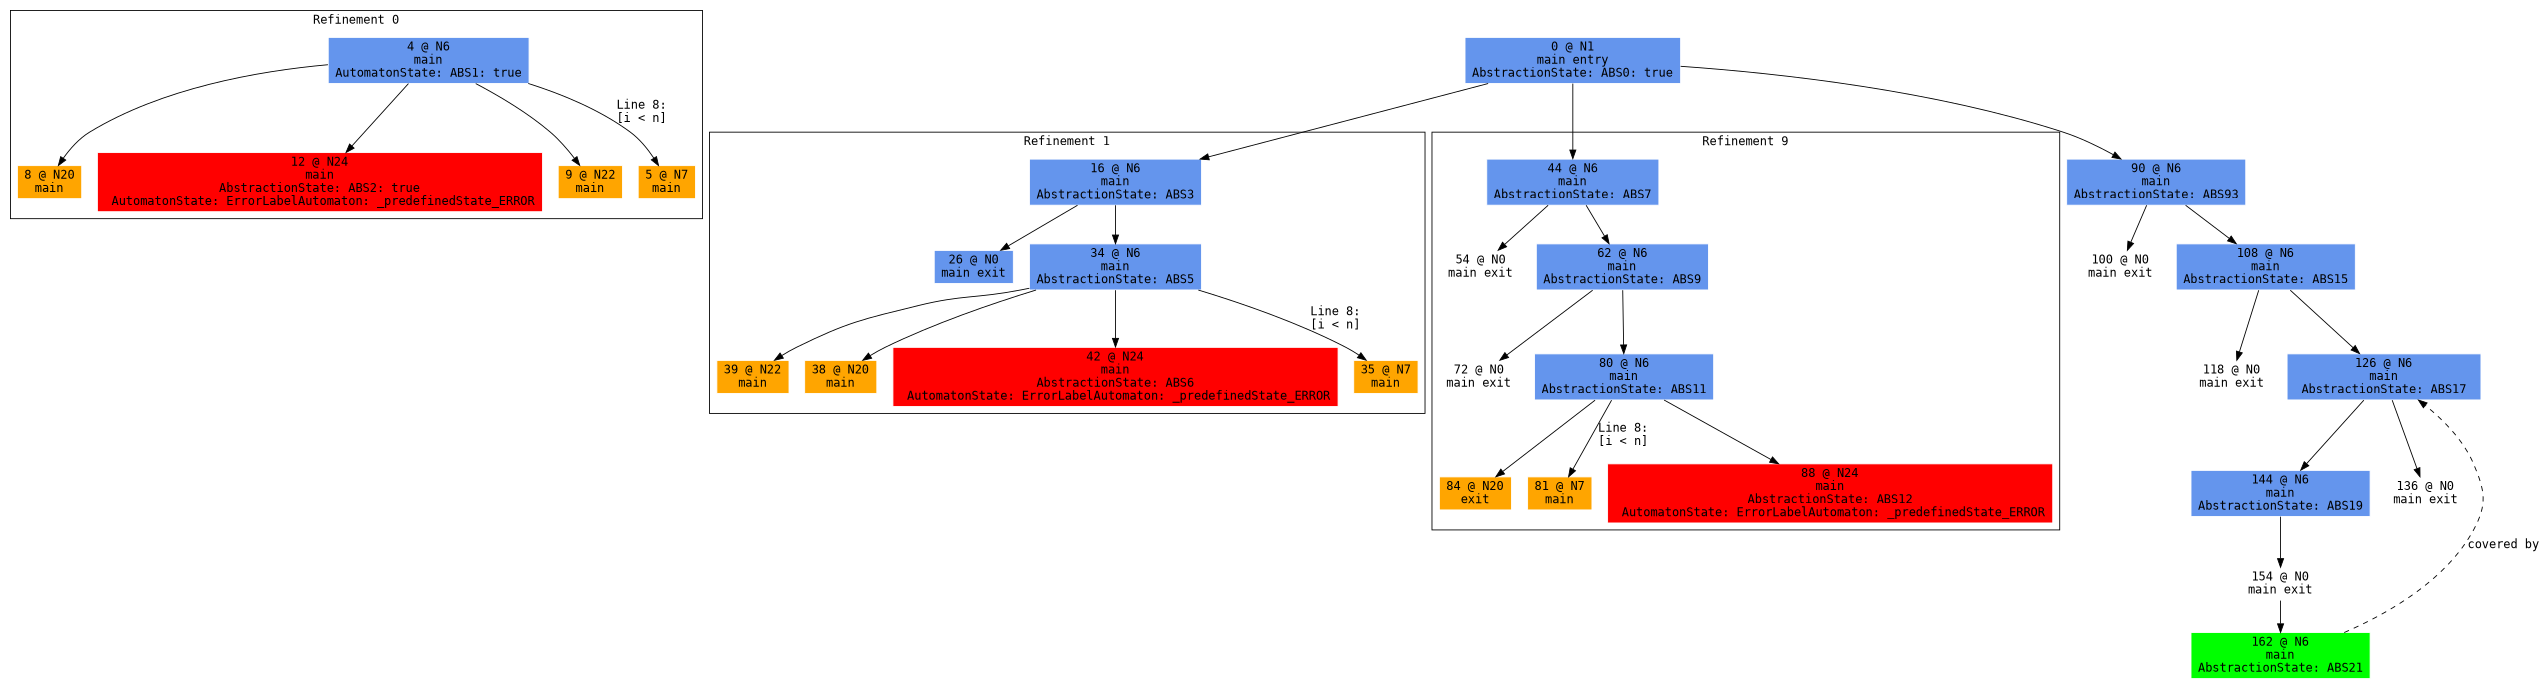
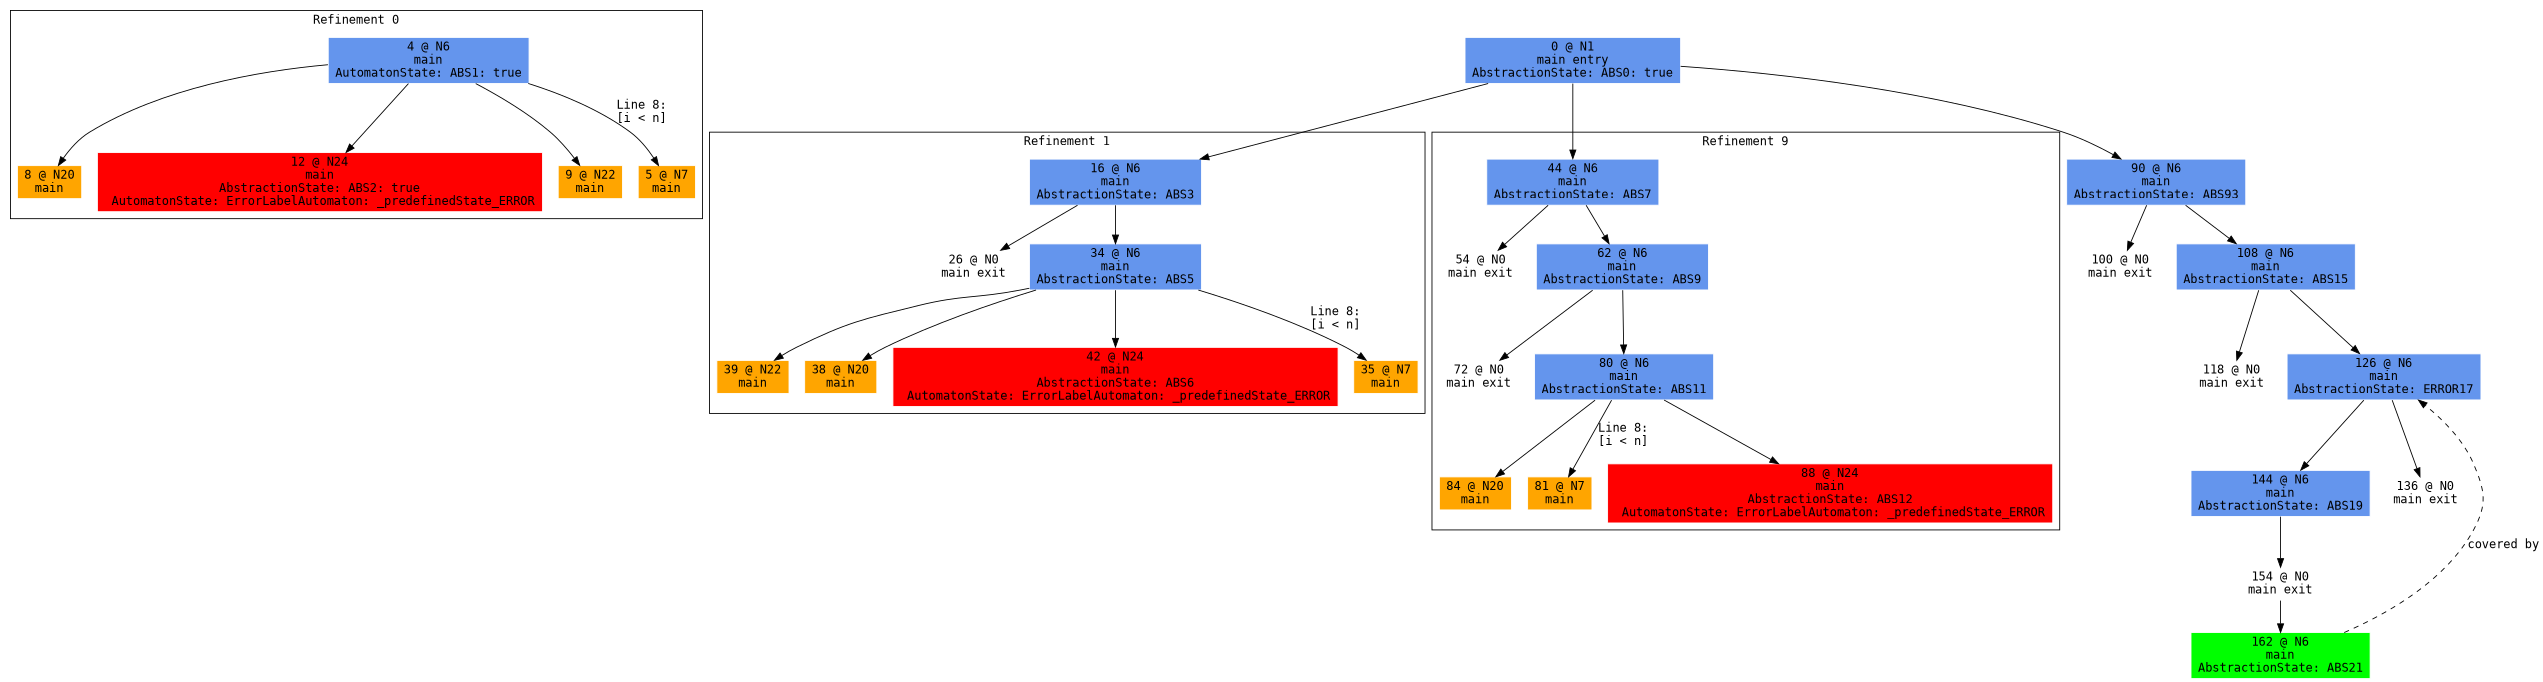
node "26 @ N0 main exit": fillcolor cornflowerblue -> white
node "126 @ N6 main AbstractionState: ABS17": label "126 @ N6 main AbstractionState: ABS17" -> "126 @ N6 main AbstractionState: ERROR17"
node "84 @ N20 exit": label "84 @ N20 exit" -> "84 @ N20 main"
